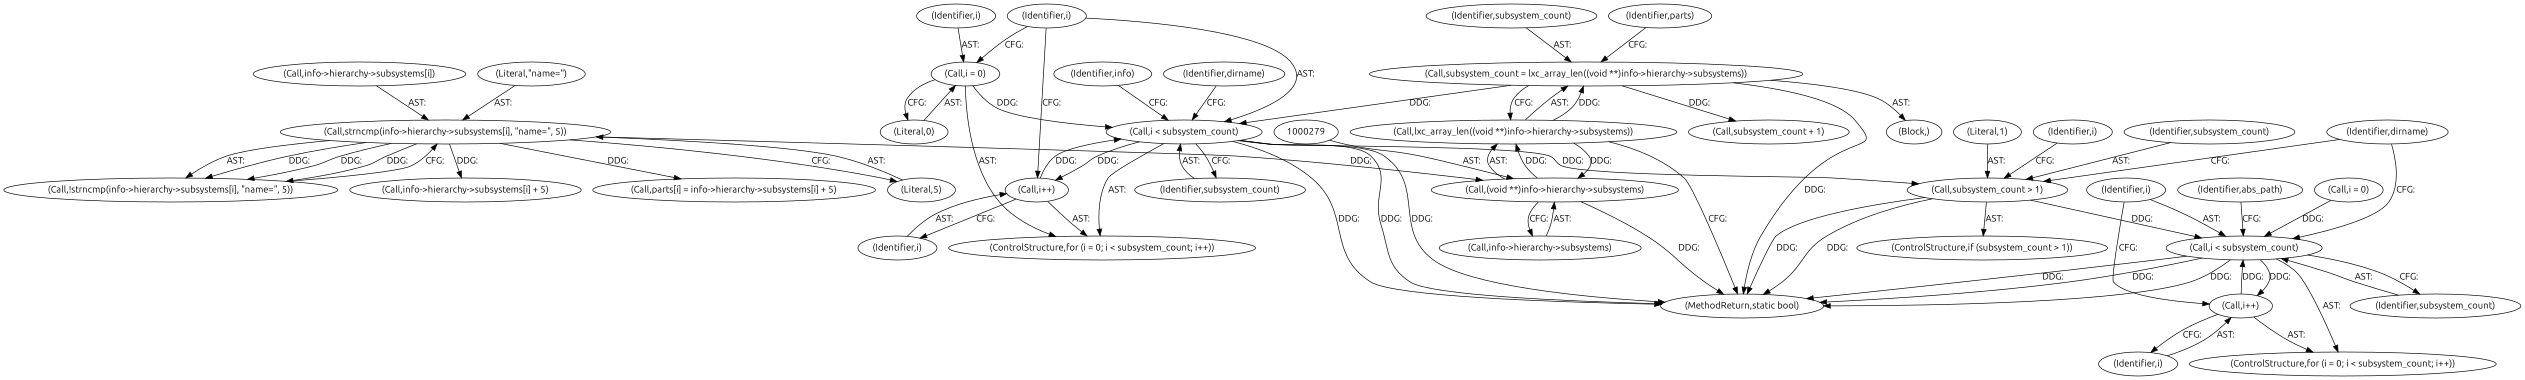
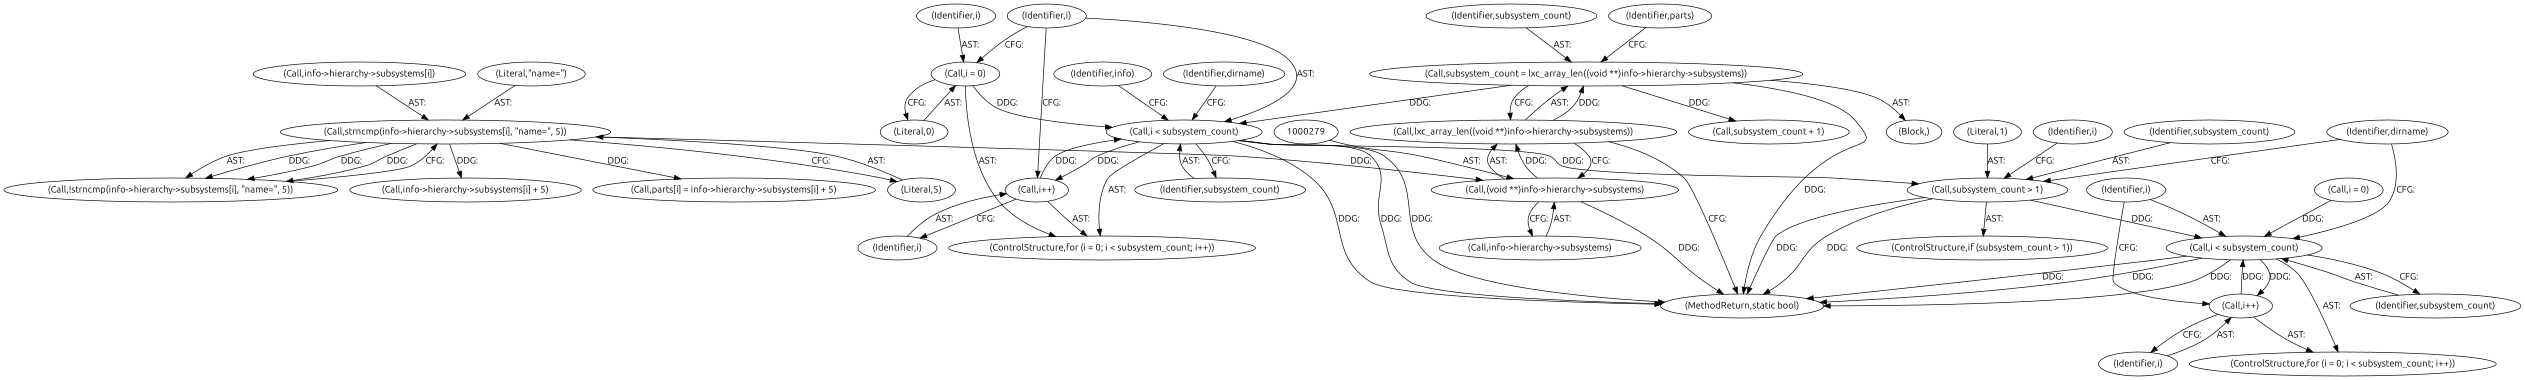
edge "(Call,lxc_array_len((void **)info->hierarchy->subsystems))" -> "(Call,(void **)info->hierarchy->subsystems)": label "DDG: " -> "CFG: "
node "(Identifier,abs_path)": removed
